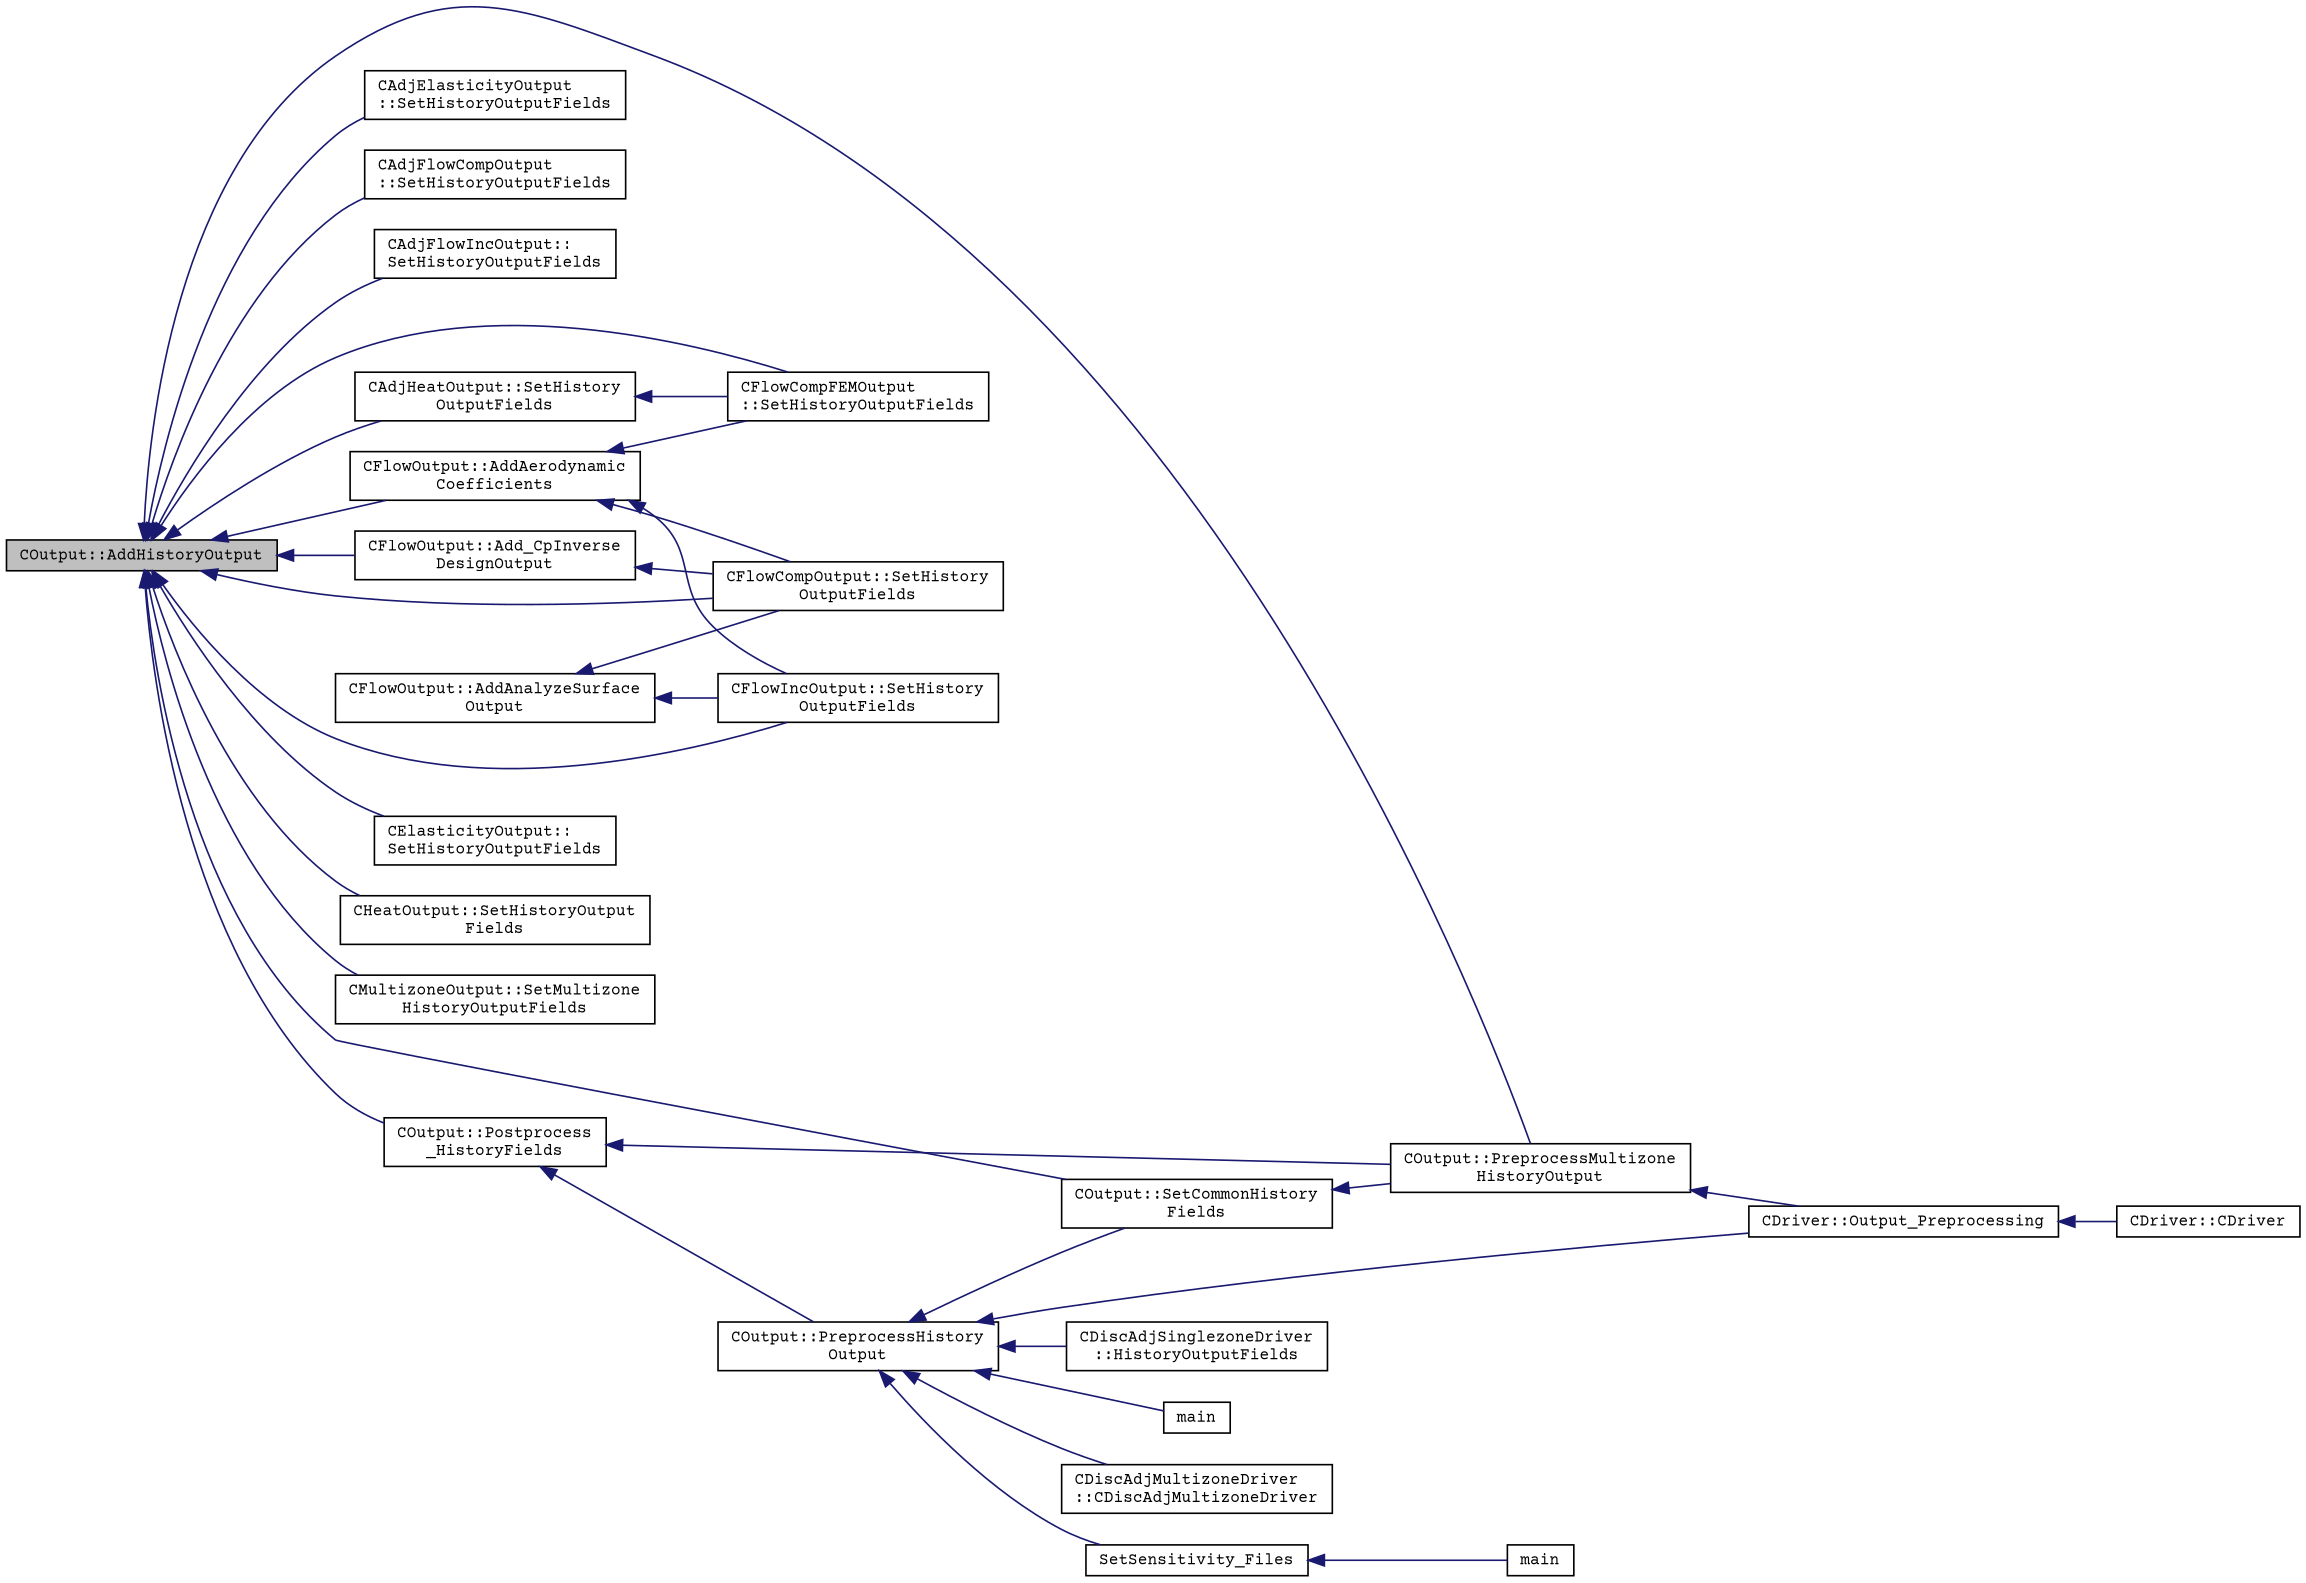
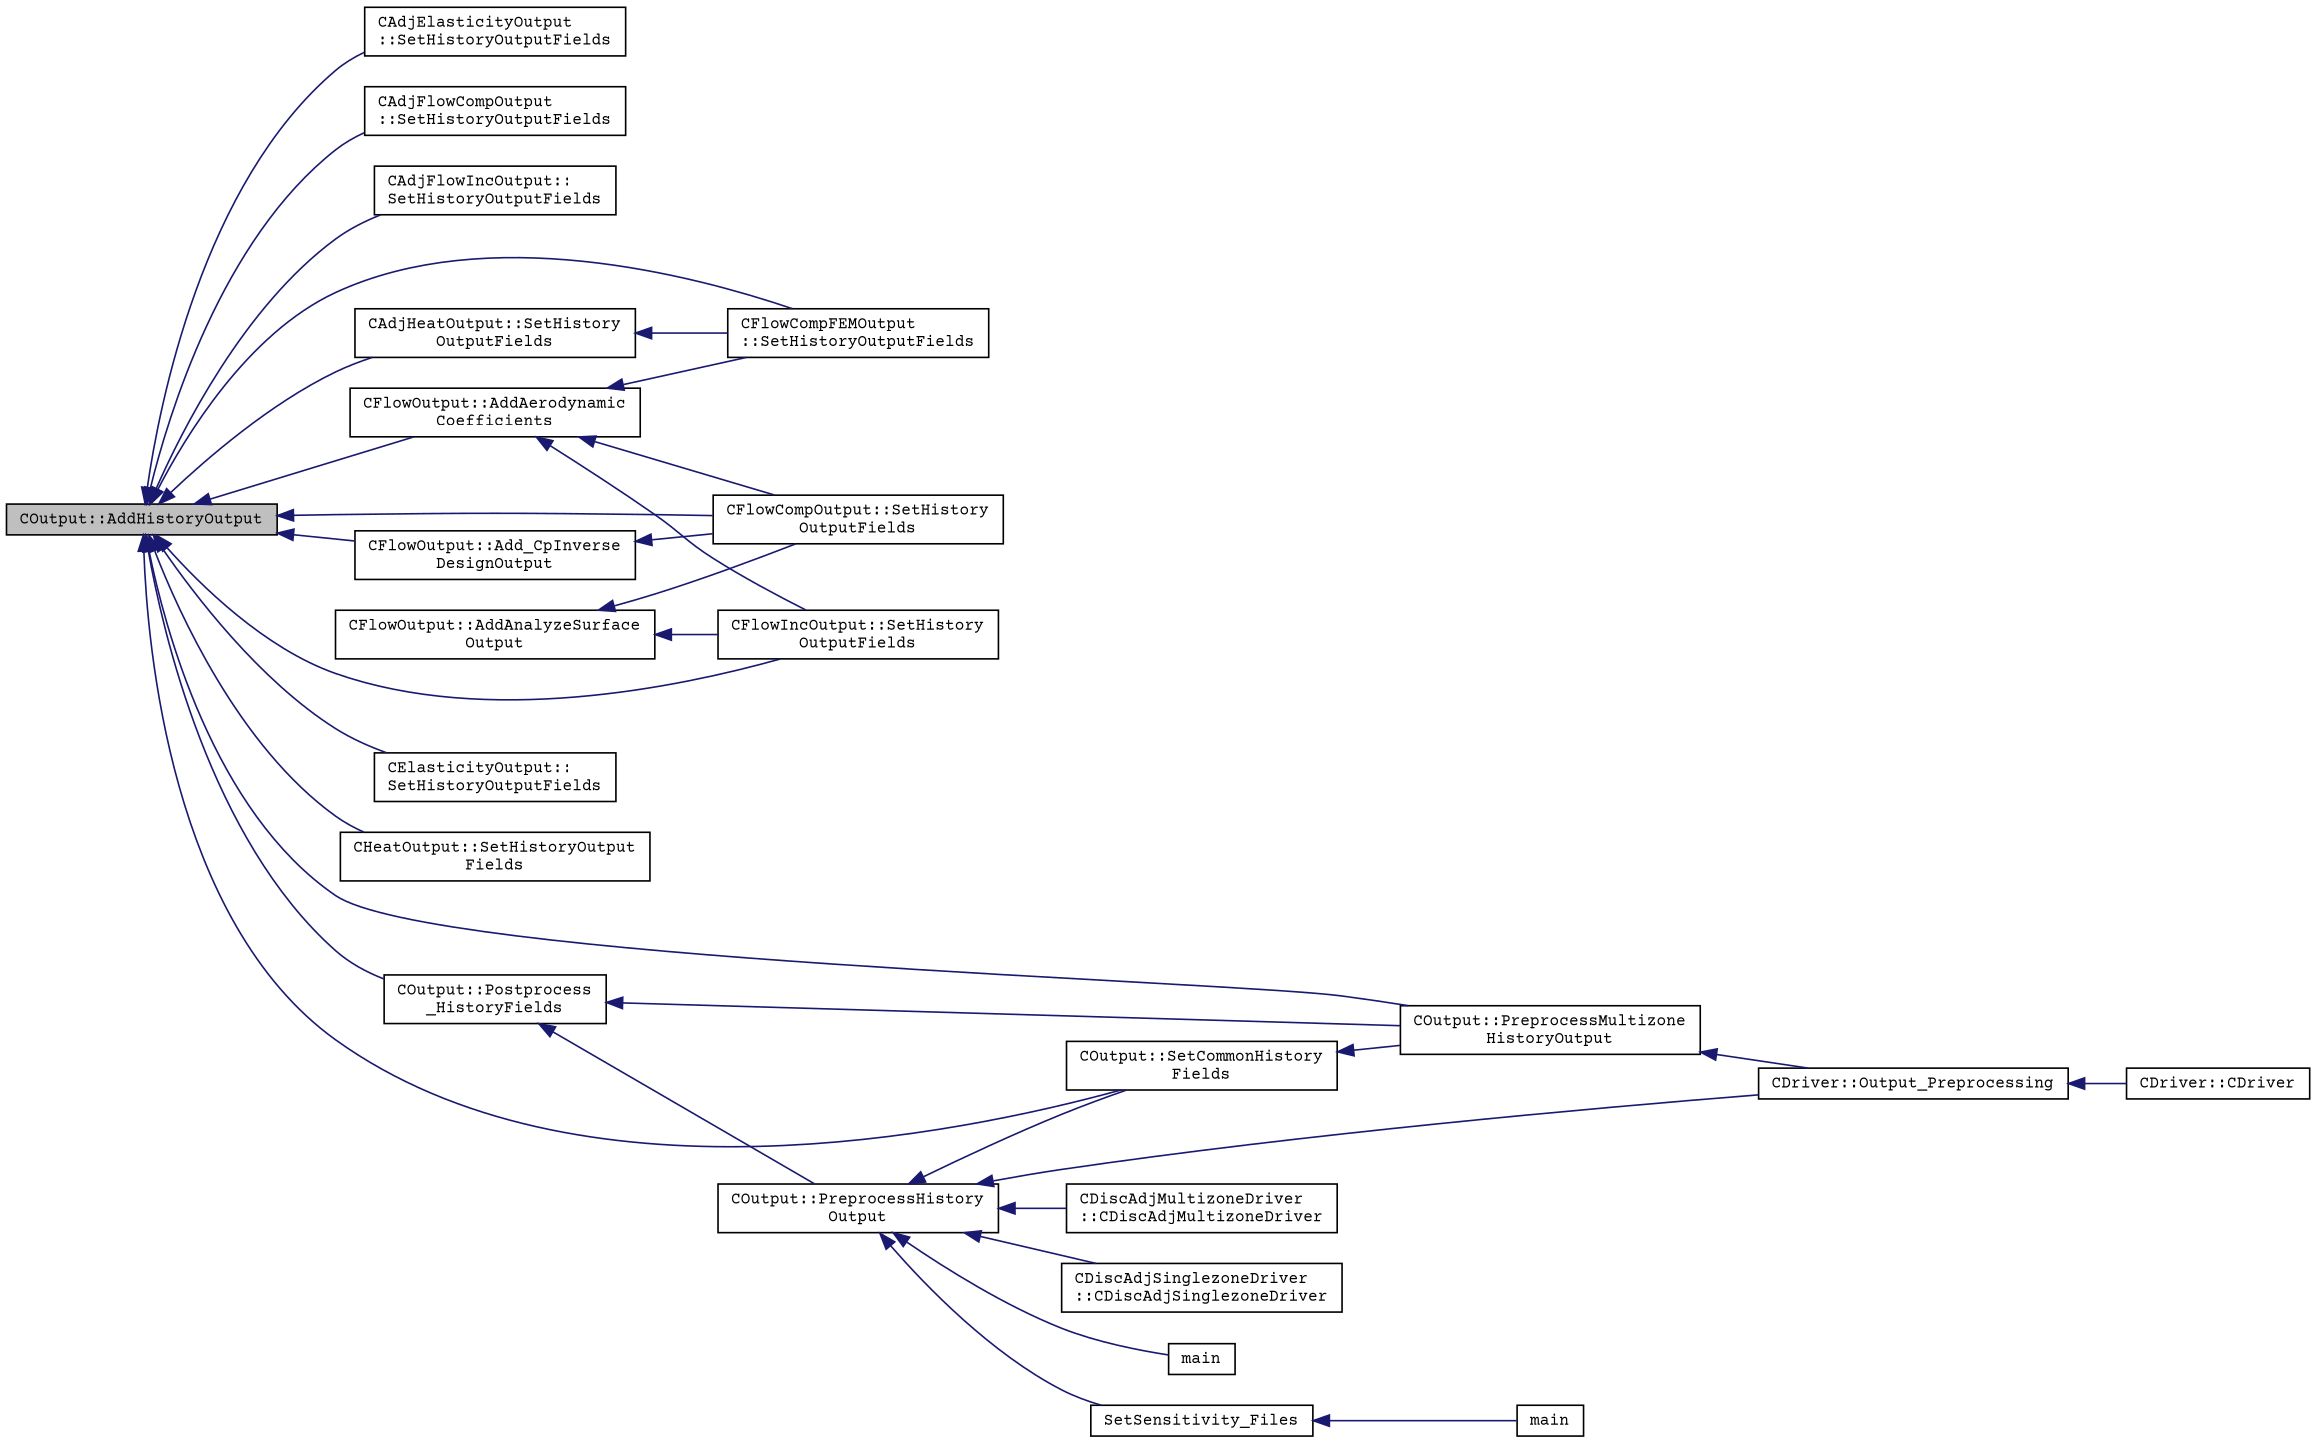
node "CMultizoneOutput::SetMultizone HistoryOutputFields": removed
node "CDiscAdjSinglezoneDriver ::HistoryOutputFields": label "CDiscAdjSinglezoneDriver ::HistoryOutputFields" -> "CDiscAdjSinglezoneDriver ::CDiscAdjSinglezoneDriver"
